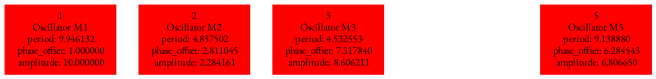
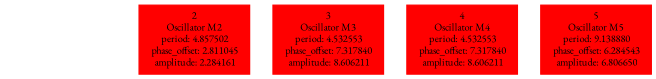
node "1": removed
node "4": added
